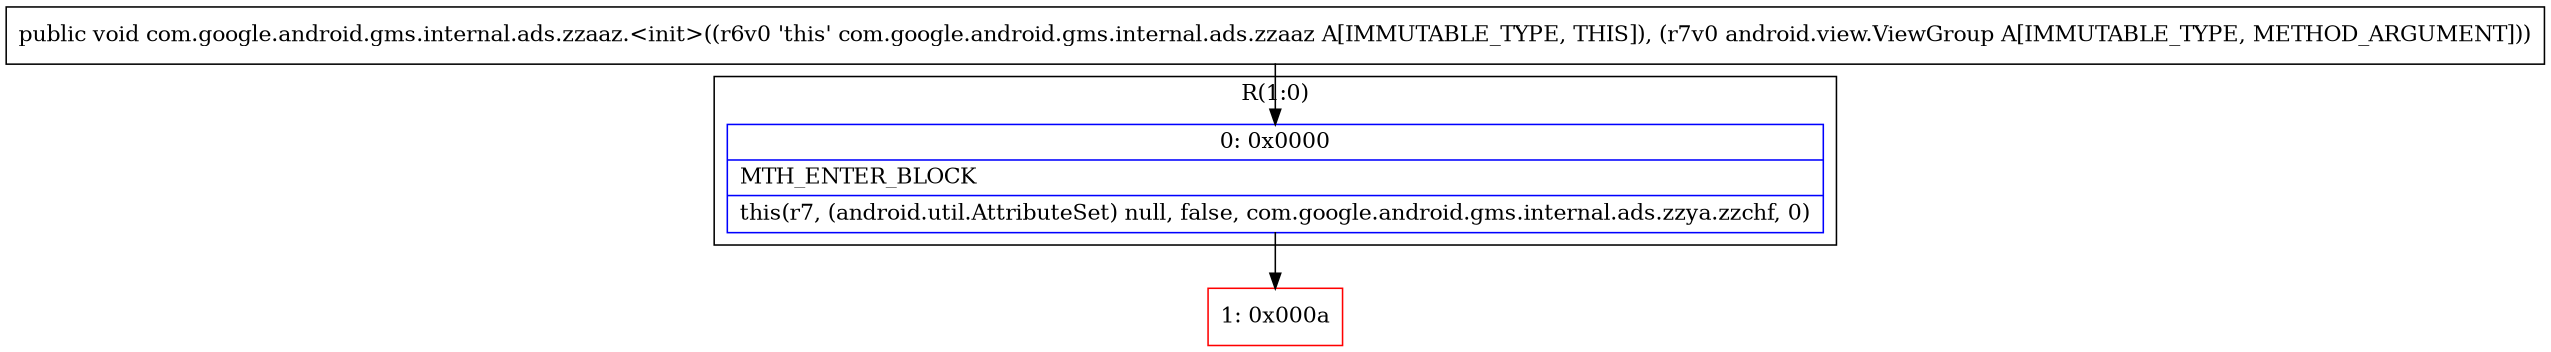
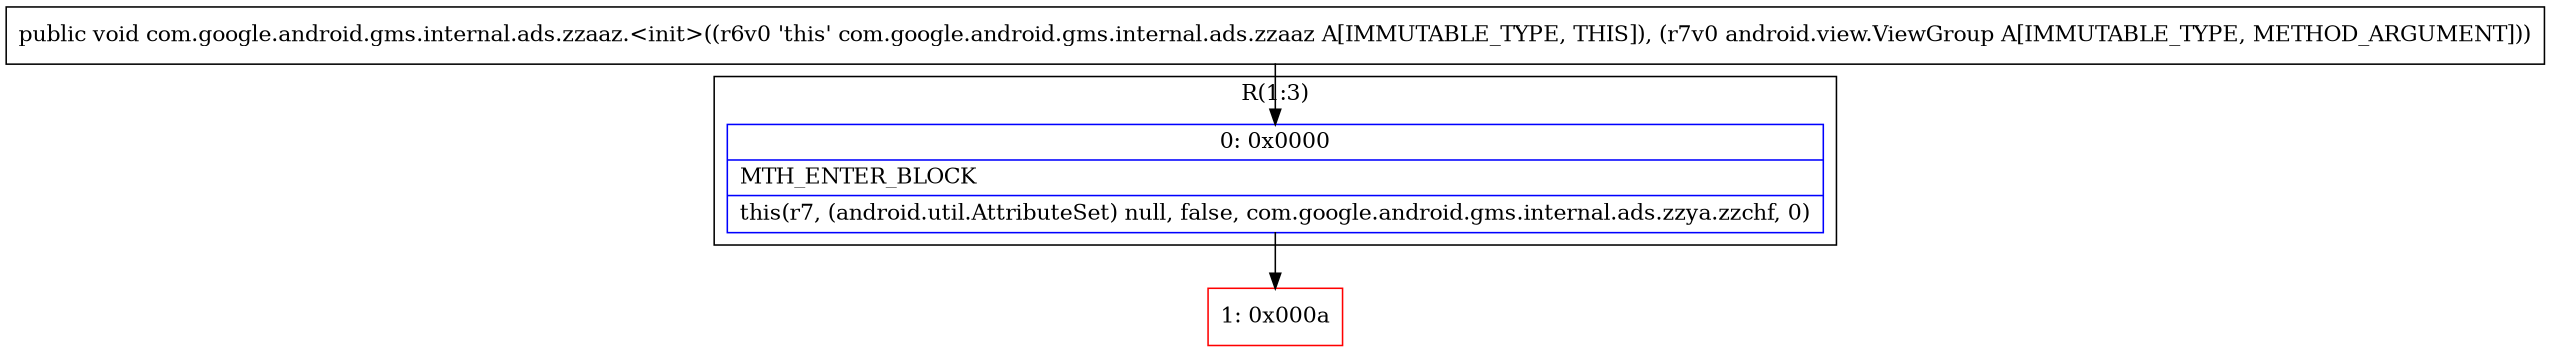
cluster "R(1:0)": label "R(1:0)" -> "R(1:3)"
